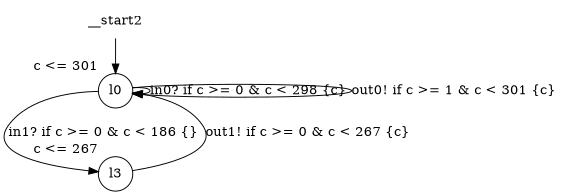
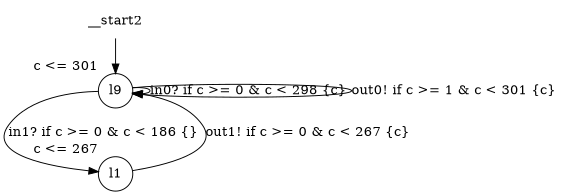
node "l0 c <= 301": label "l0 c <= 301" -> "l9 c <= 301"
node "l3 c <= 267": label "l3 c <= 267" -> "l1 c <= 267"
